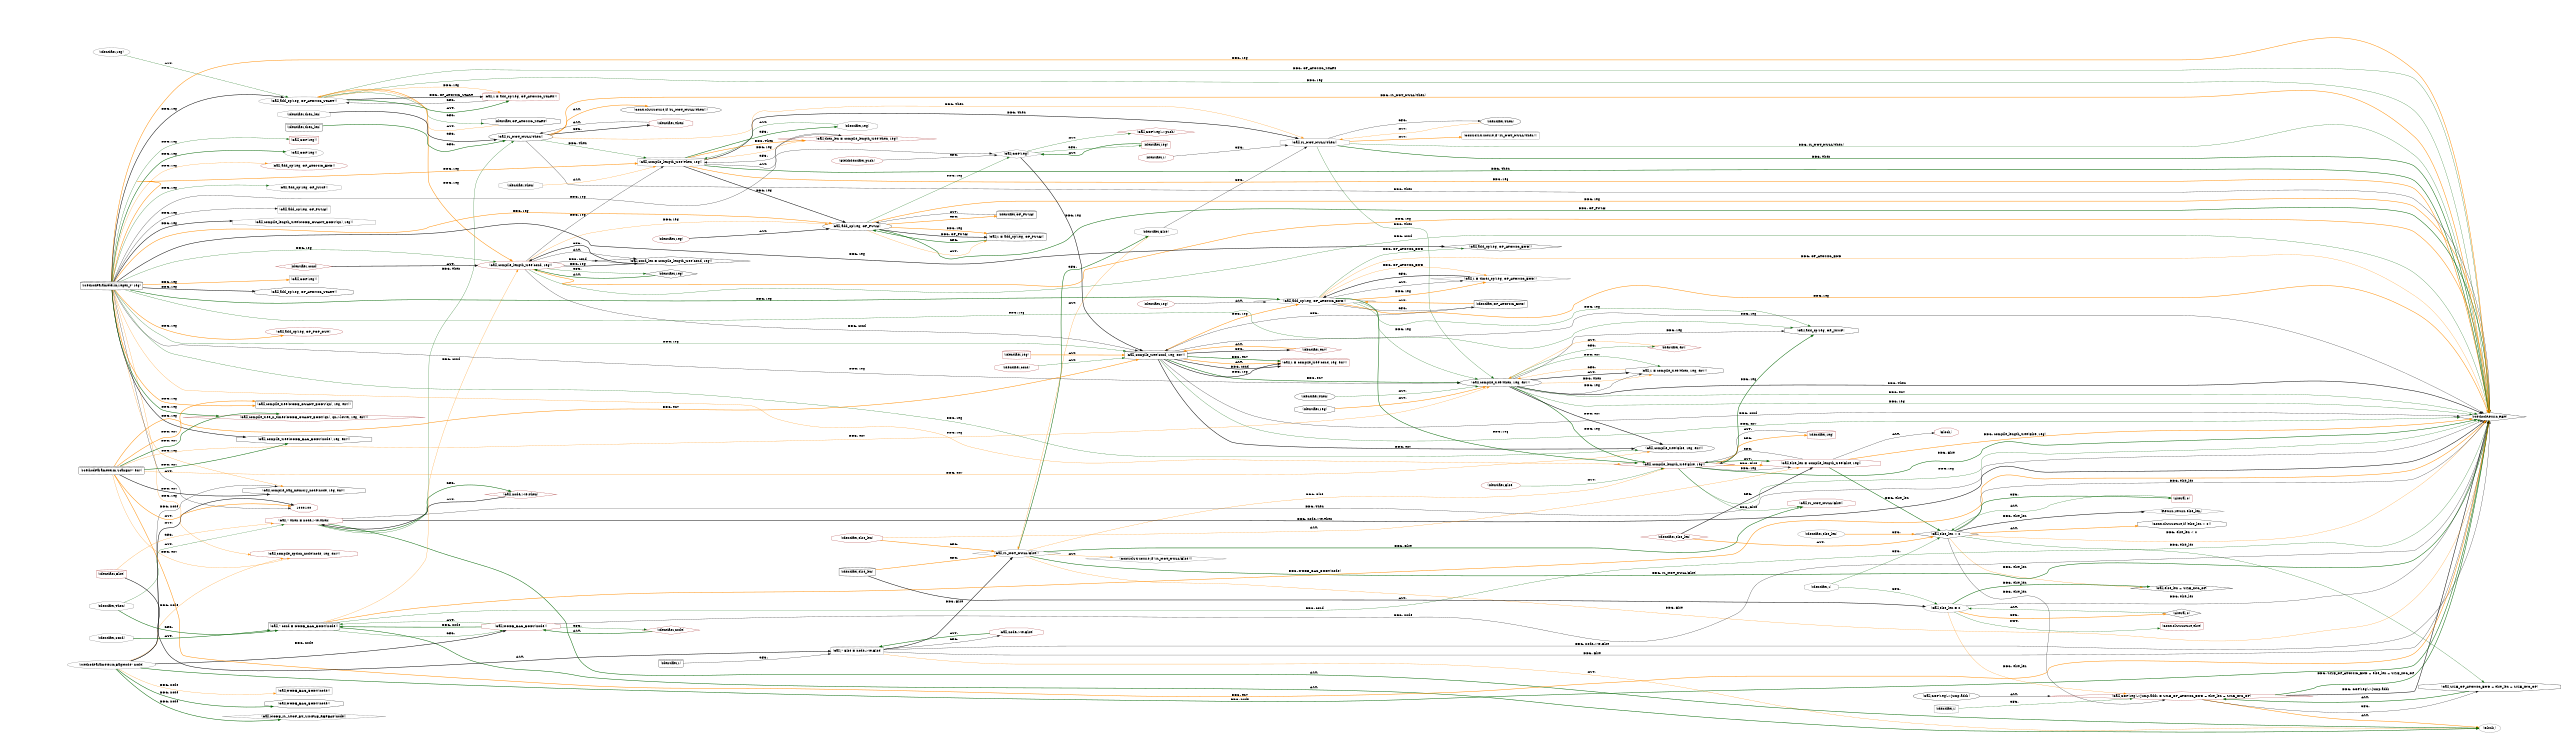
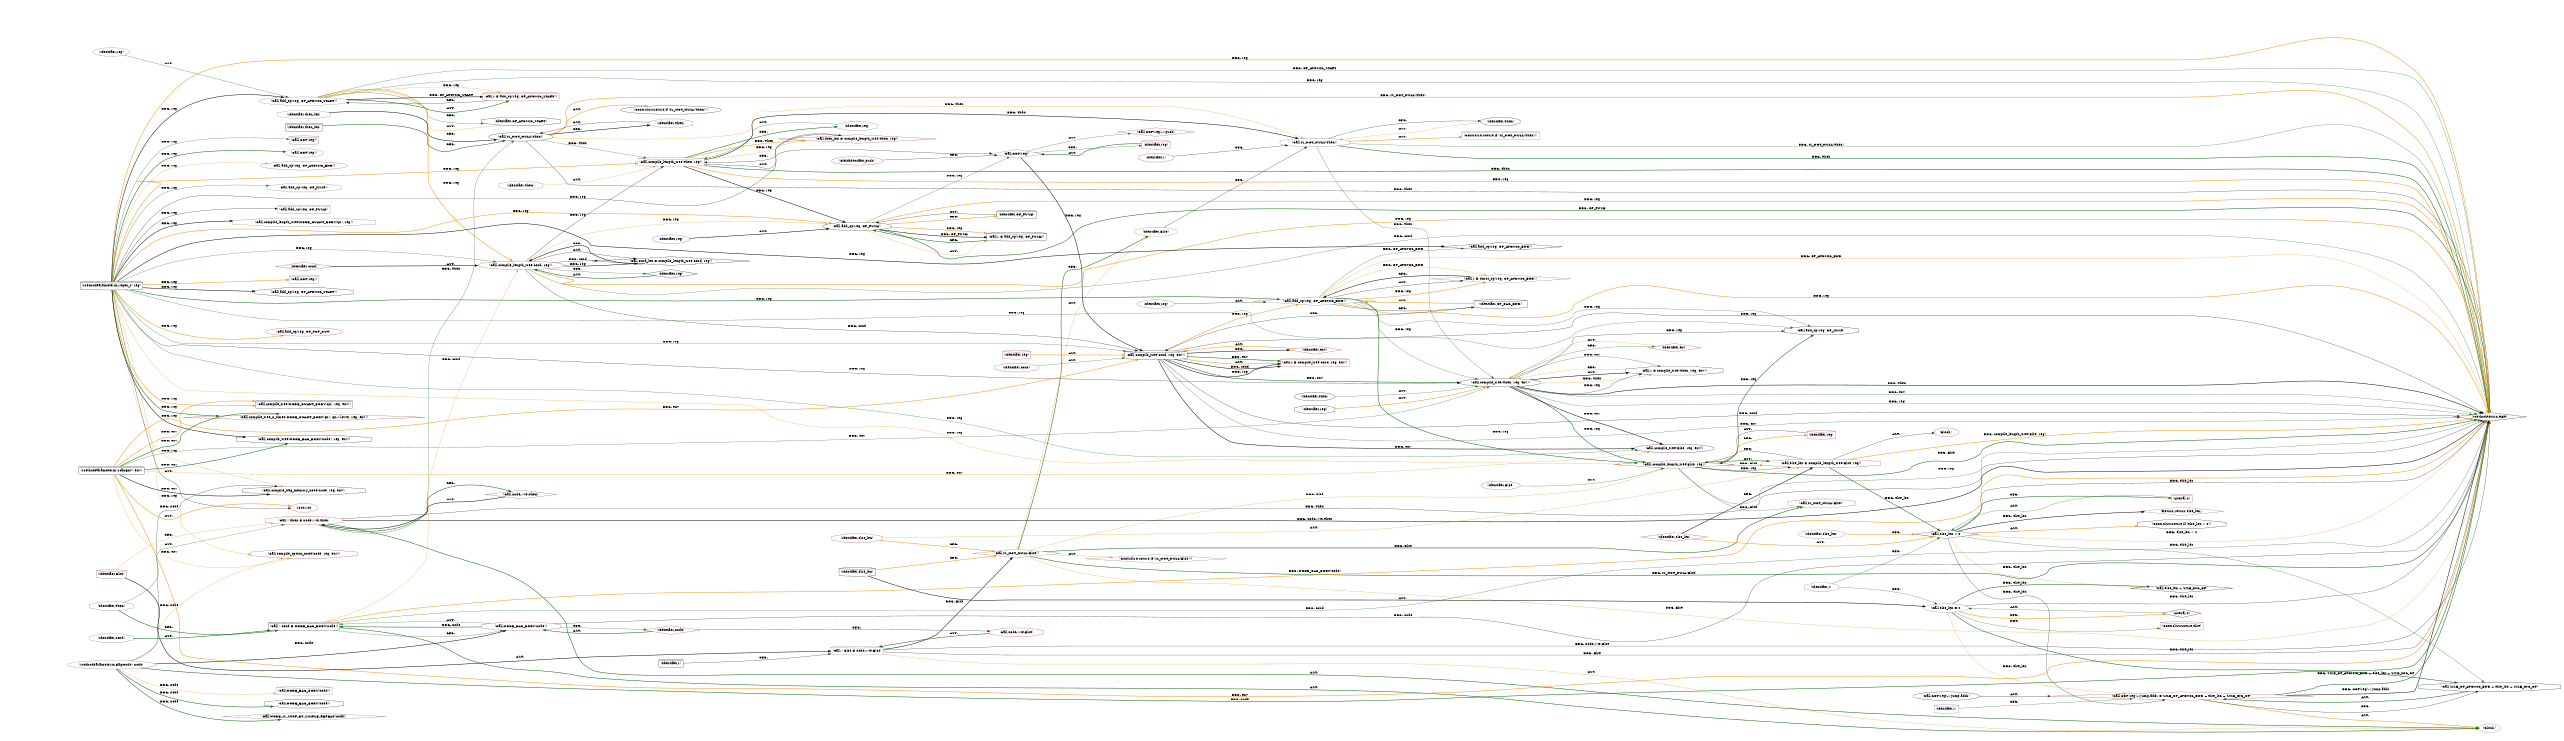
node "(Identifier,OP_ATOMIC_END)": label "(Identifier,OP_ATOMIC_END)" -> "(Identifier,OP_BAG_END)"
edge "(MethodParameterIn,ScanEnv* env)" -> "(Call,compile_tree(Then, reg, env))": color darkorange -> darkgreen
edge "(MethodParameterIn,BagNode* node)" -> "1000100": removed, label "AST:"
edge "(Call,* Else = node->te.Else)" -> "(Call,node->te.Else)": now "(Identifier,node)" -> "(Call,node->te.Else)"
edge "(Call,else_len = 0)" -> "(Call,SIZE_OP_ATOMIC_END + else_len + SIZE_INC_OP)": added, label "DDG: else_len"
